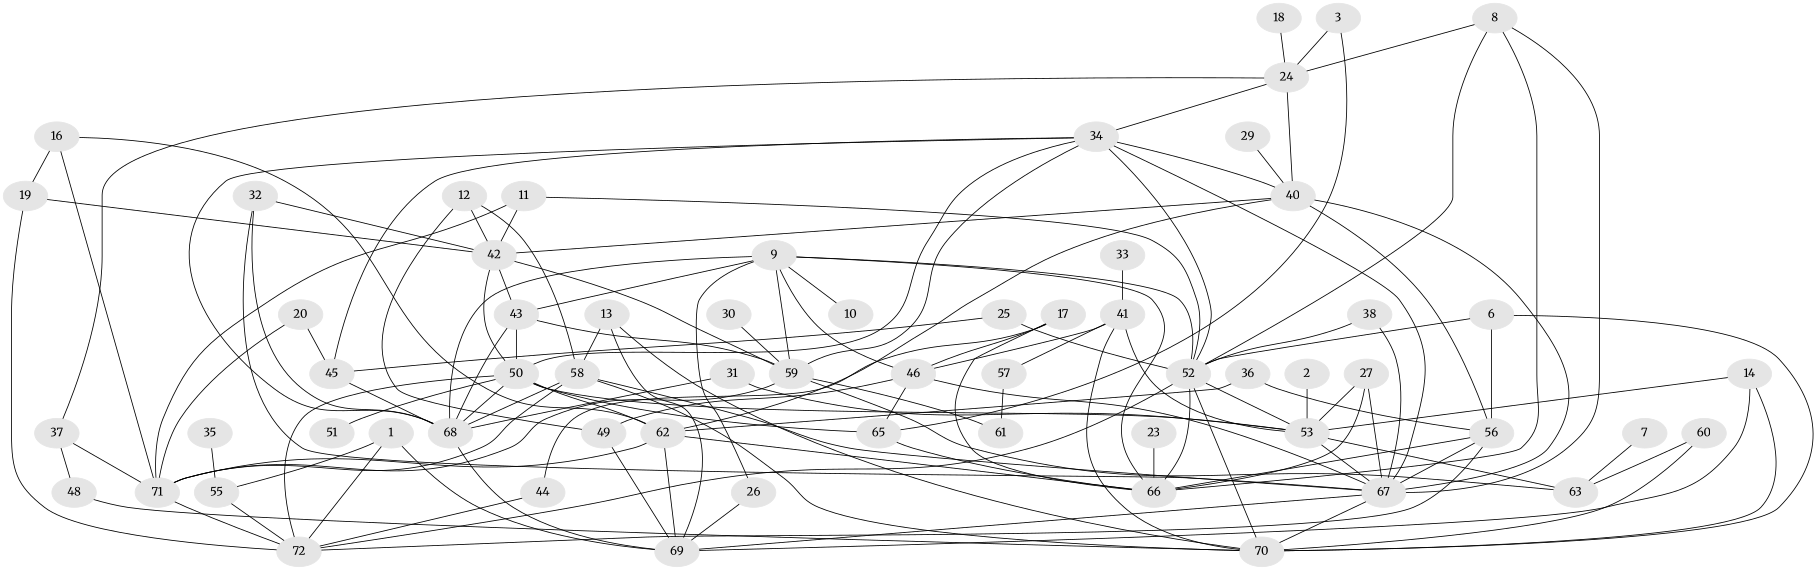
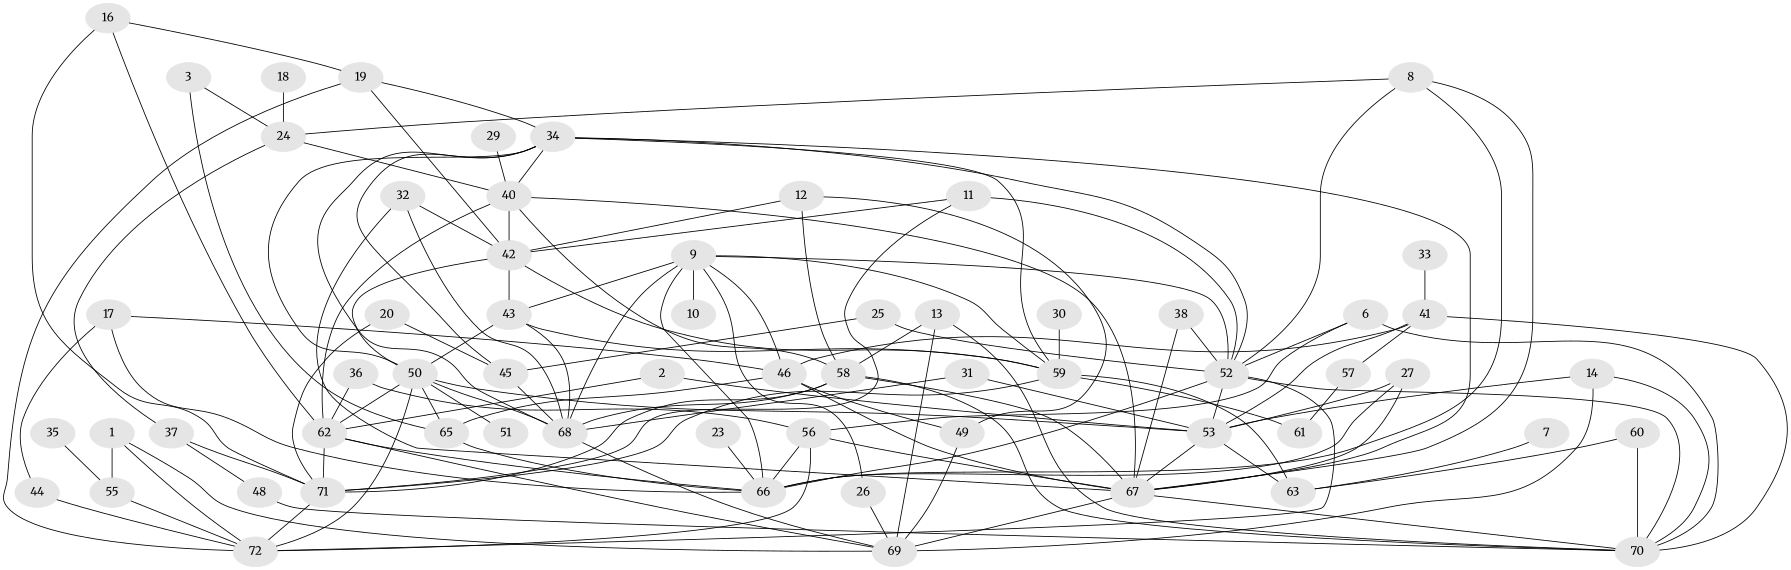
edge "24" -- "34": now "19" -- "34"
edge "40" -- "56": now "40" -- "58"
edge "2" -- "62": added
